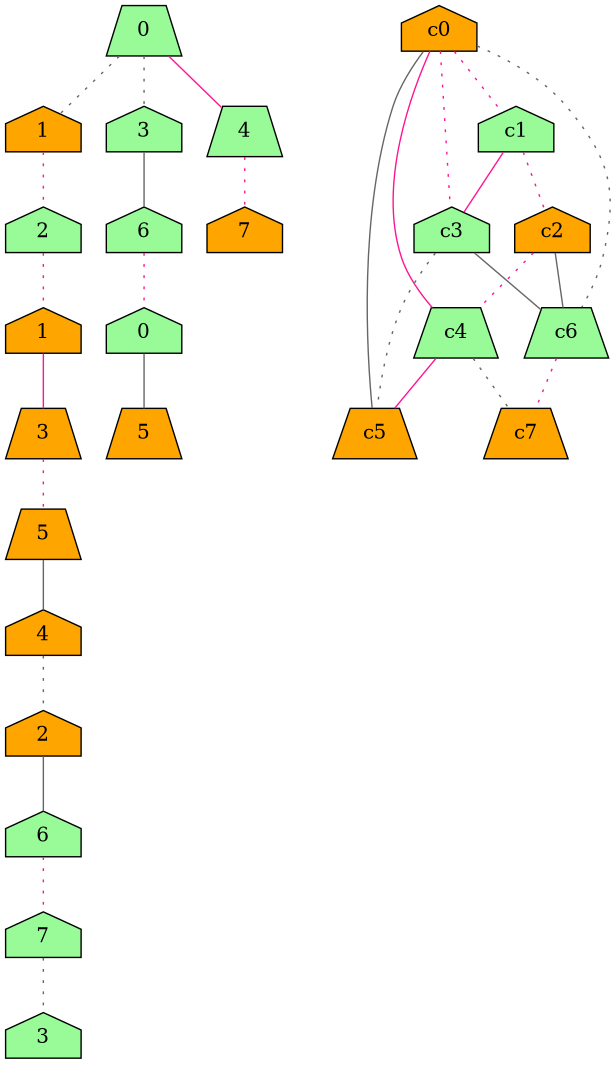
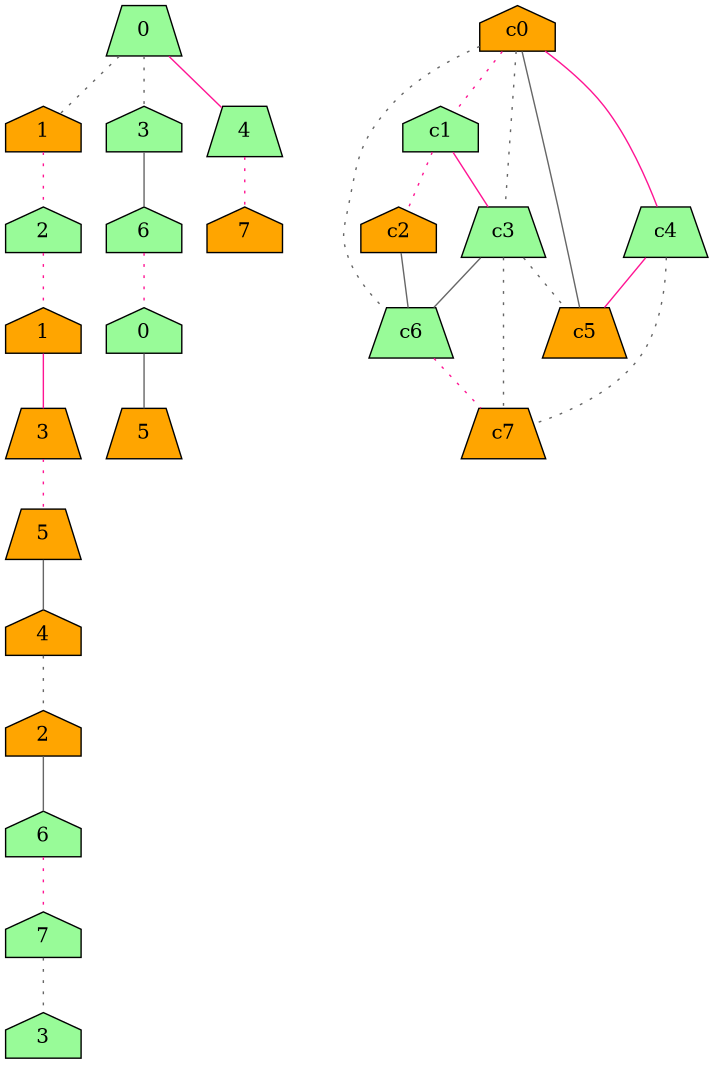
edge "c0" -- "c3": color deeppink -> gray40
node "c3": shape house -> trapezium
edge "c2" -- "c4": removed
edge "c3" -- "c7": added
